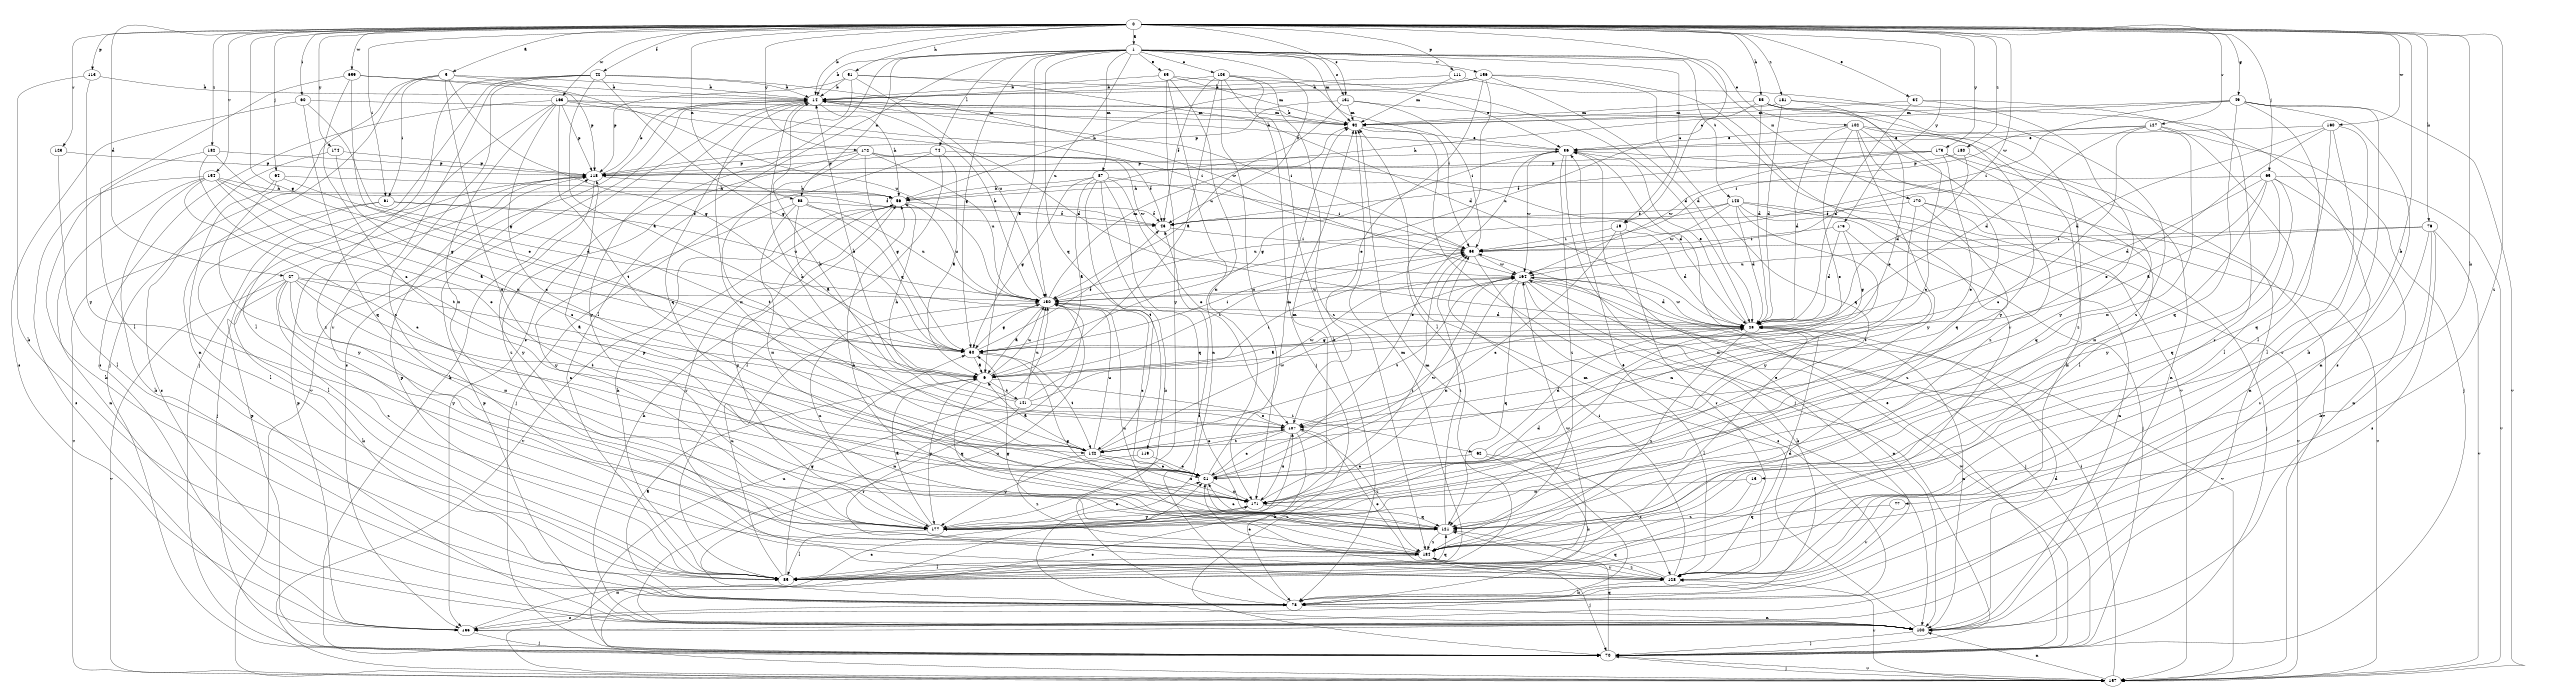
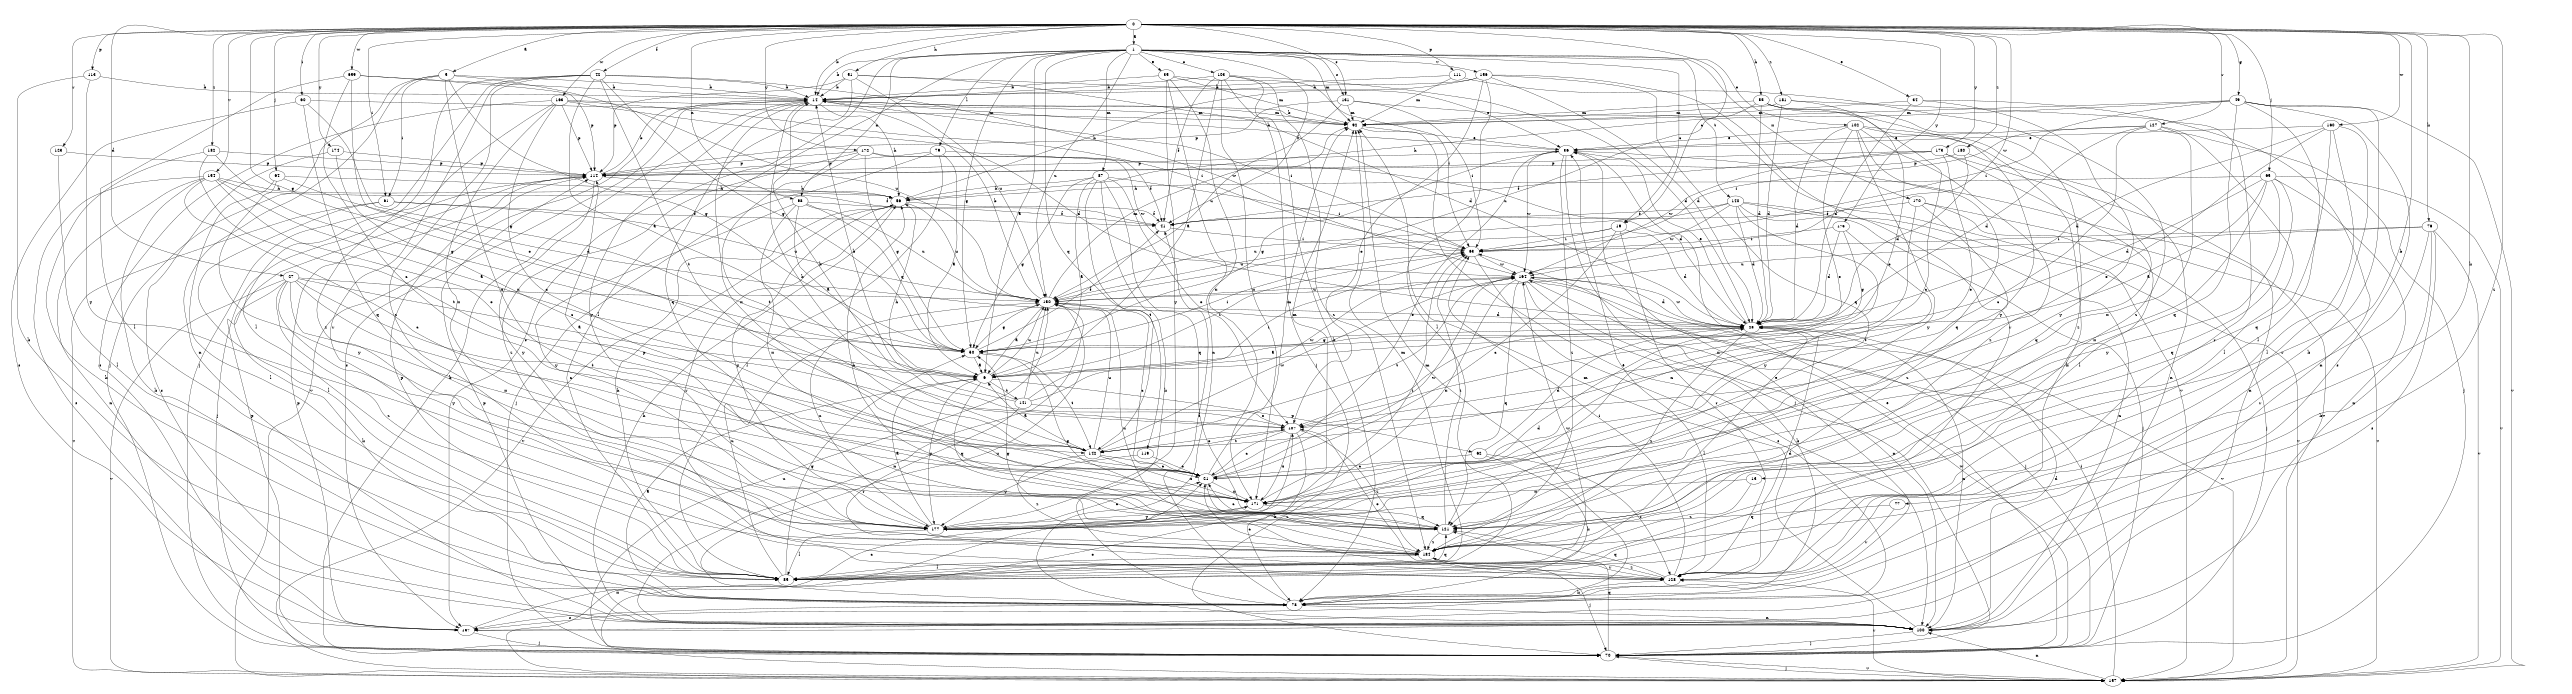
node "74": label "74" -> "79"
node "118": label "118" -> "114"
edge "172" -> "150": now "19" -> "150"
node "43": label "43" -> "41"
edge "163" -> "142": now "42" -> "142"
edge "6" -> "62": label "i" -> "p"
node "135": label "135" -> "137"
